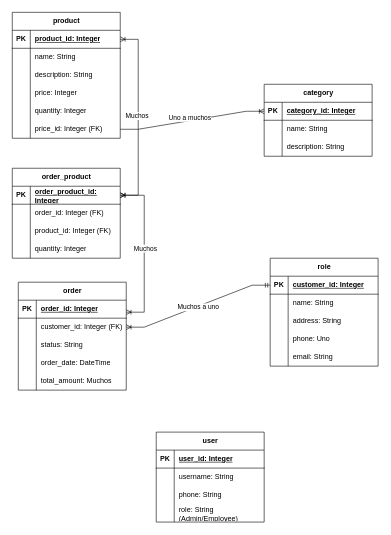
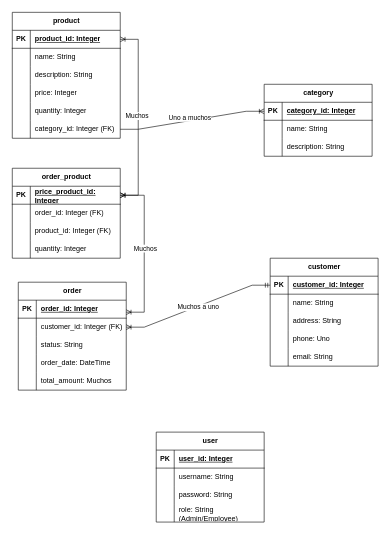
node "price_id: Integer (FK)": label "price_id: Integer (FK)" -> "category_id: Integer (FK)"
node "order_product_id: Integer": label "order_product_id: Integer" -> "price_product_id: Integer"
node "role": label "role" -> "customer"
node "phone: String": label "phone: String" -> "password: String"
